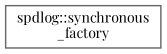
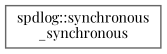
node "spdlog::synchronous _factory": label "spdlog::synchronous _factory" -> "spdlog::synchronous _synchronous"
